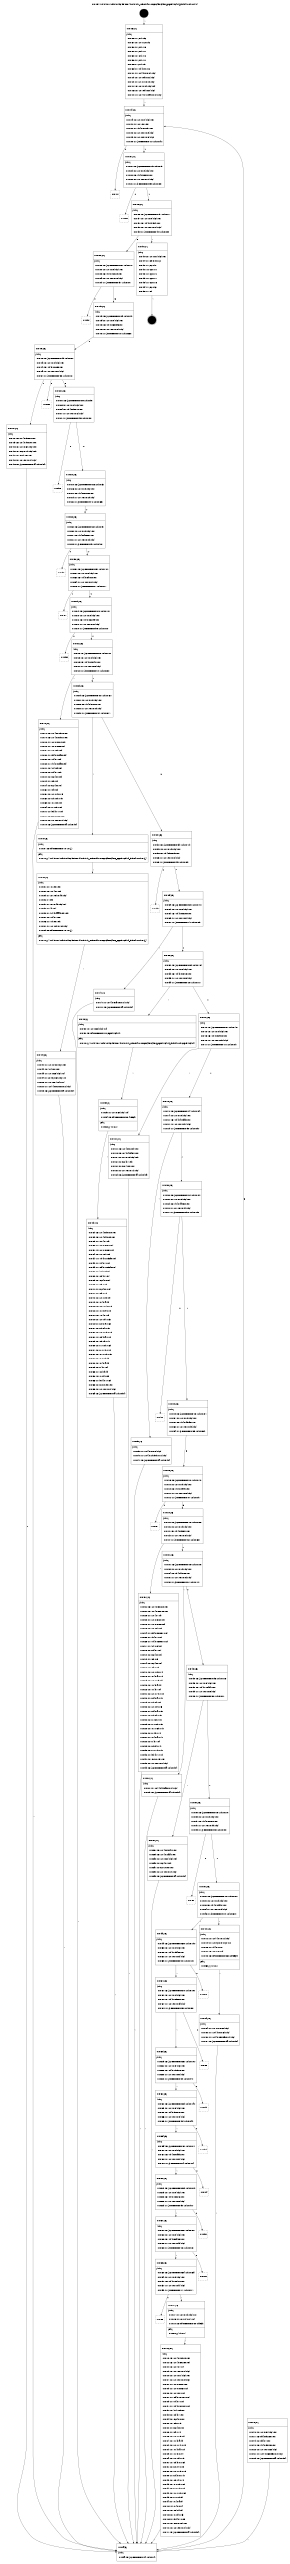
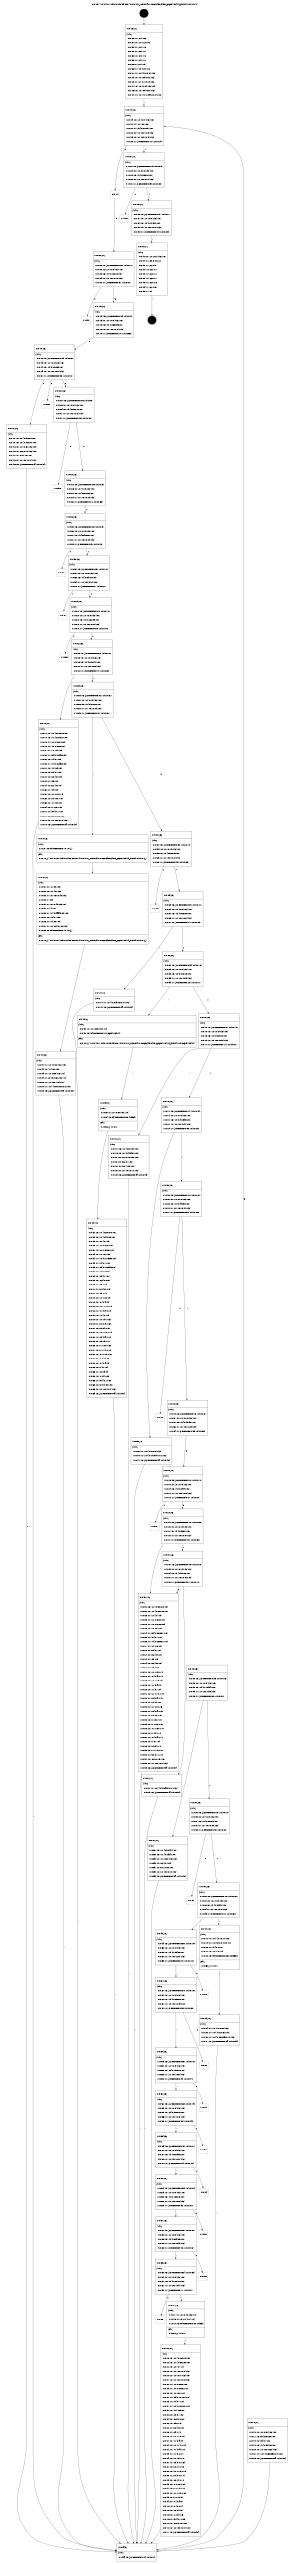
edge "0x4012ac [22]" -> "0x4012c2 [22]": now "0x401742" -> "0x4012c2 [22]"
edge "0x401497 [25]" -> "0x4014b0 [25]": now "0x401497 [25]" -> "0x401832 [144]"
